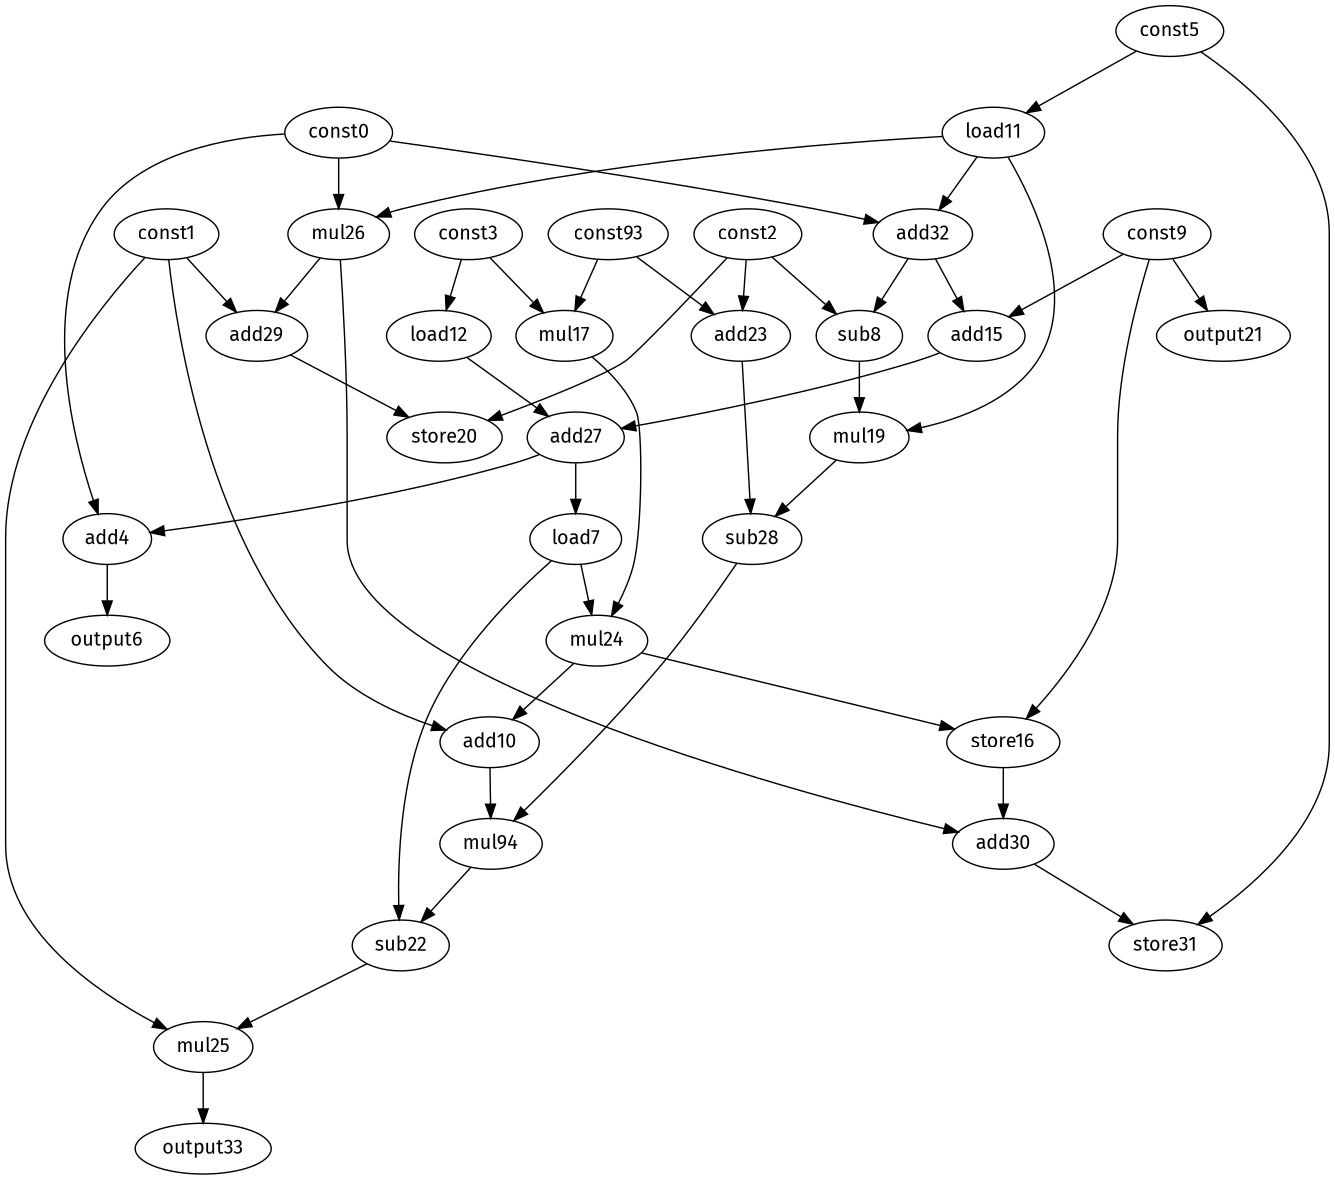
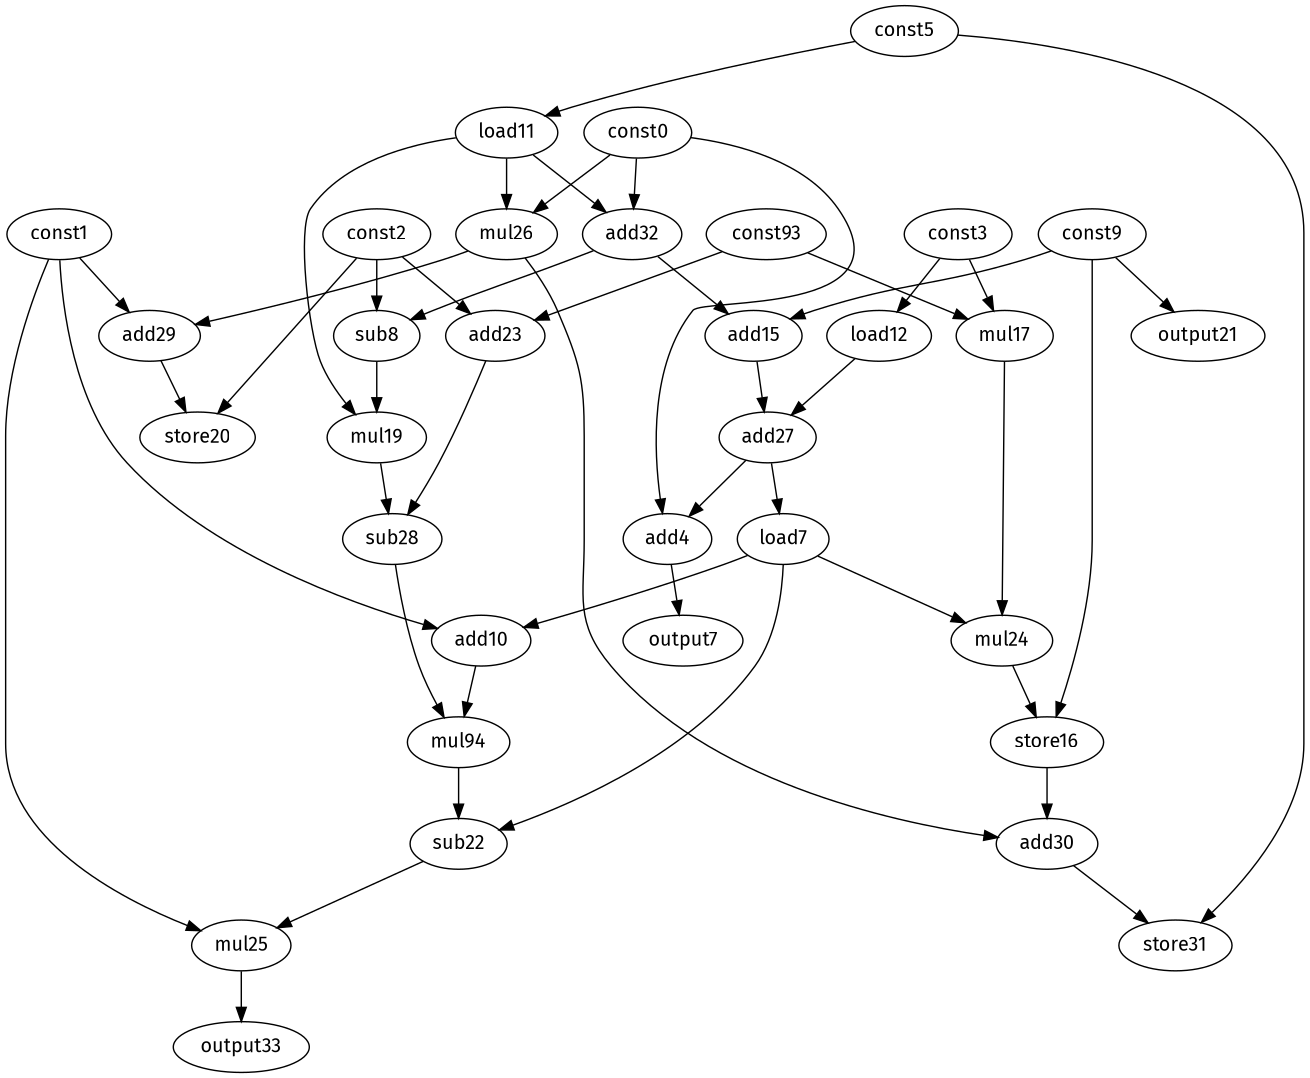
node "output6": label "output6" -> "output7"
edge "mul24" -> "add10": now "load7" -> "add10"
